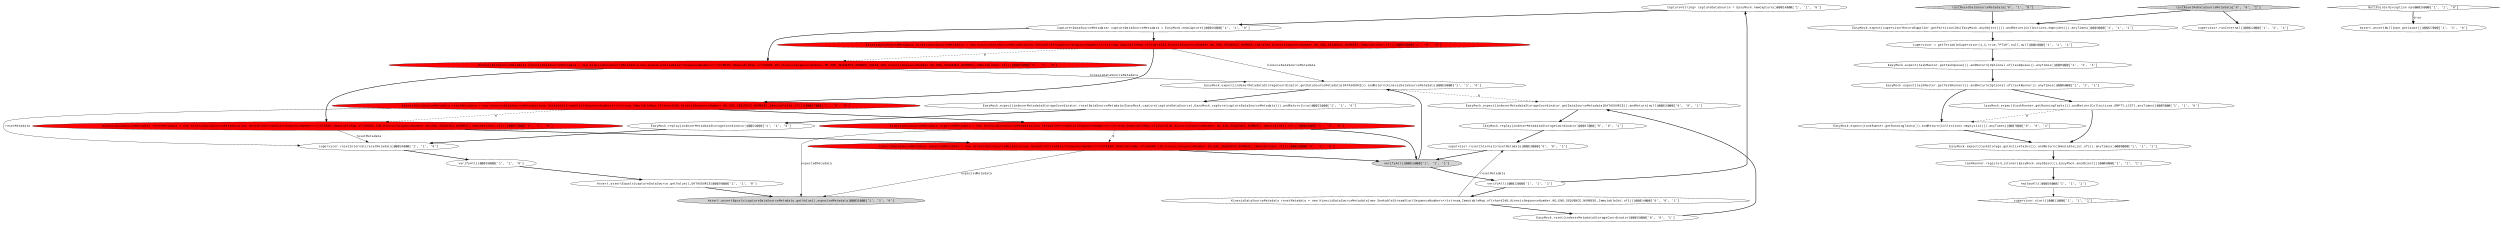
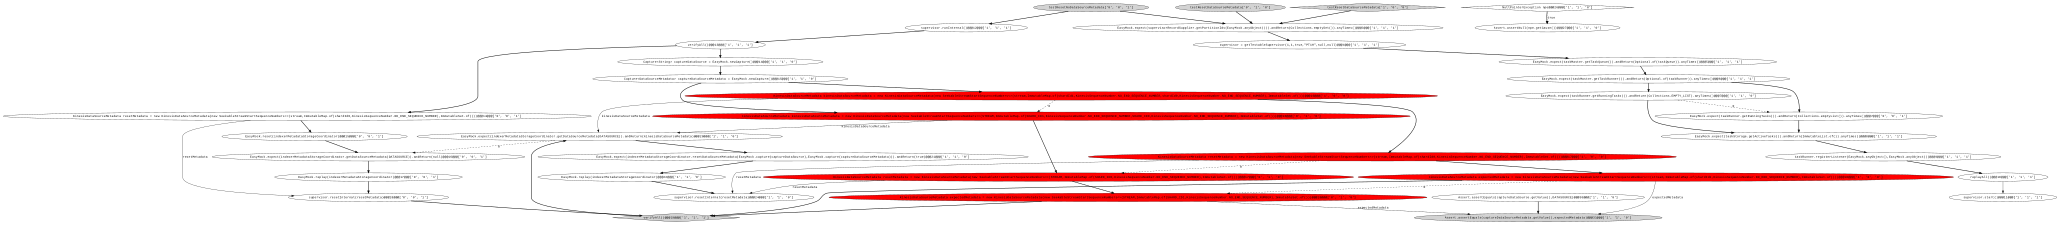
node "testResetDataSourceMetadata['1', '0', '0']": added
node "testResetDataSourceMetadata['0', '1', '0']": shape diamond -> ellipse
node "testResetNoDataSourceMetadata['0', '0', '1']": shape diamond -> ellipse
node "verifyAll()@@@29@@@['1', '1', '0']": removed
node "verifyAll()@@@19@@@['1', '1', '1']": shape ellipse -> diamond
edge "verifyAll()@@@19@@@['1', '1', '1']" -> "verifyAll()@@@13@@@['1', '1', '1']": now "supervisor.runInternal()@@@12@@@['1', '1', '1']" -> "verifyAll()@@@13@@@['1', '1', '1']"
node "supervisor.start()@@@11@@@['1', '1', '1']": shape diamond -> ellipse
